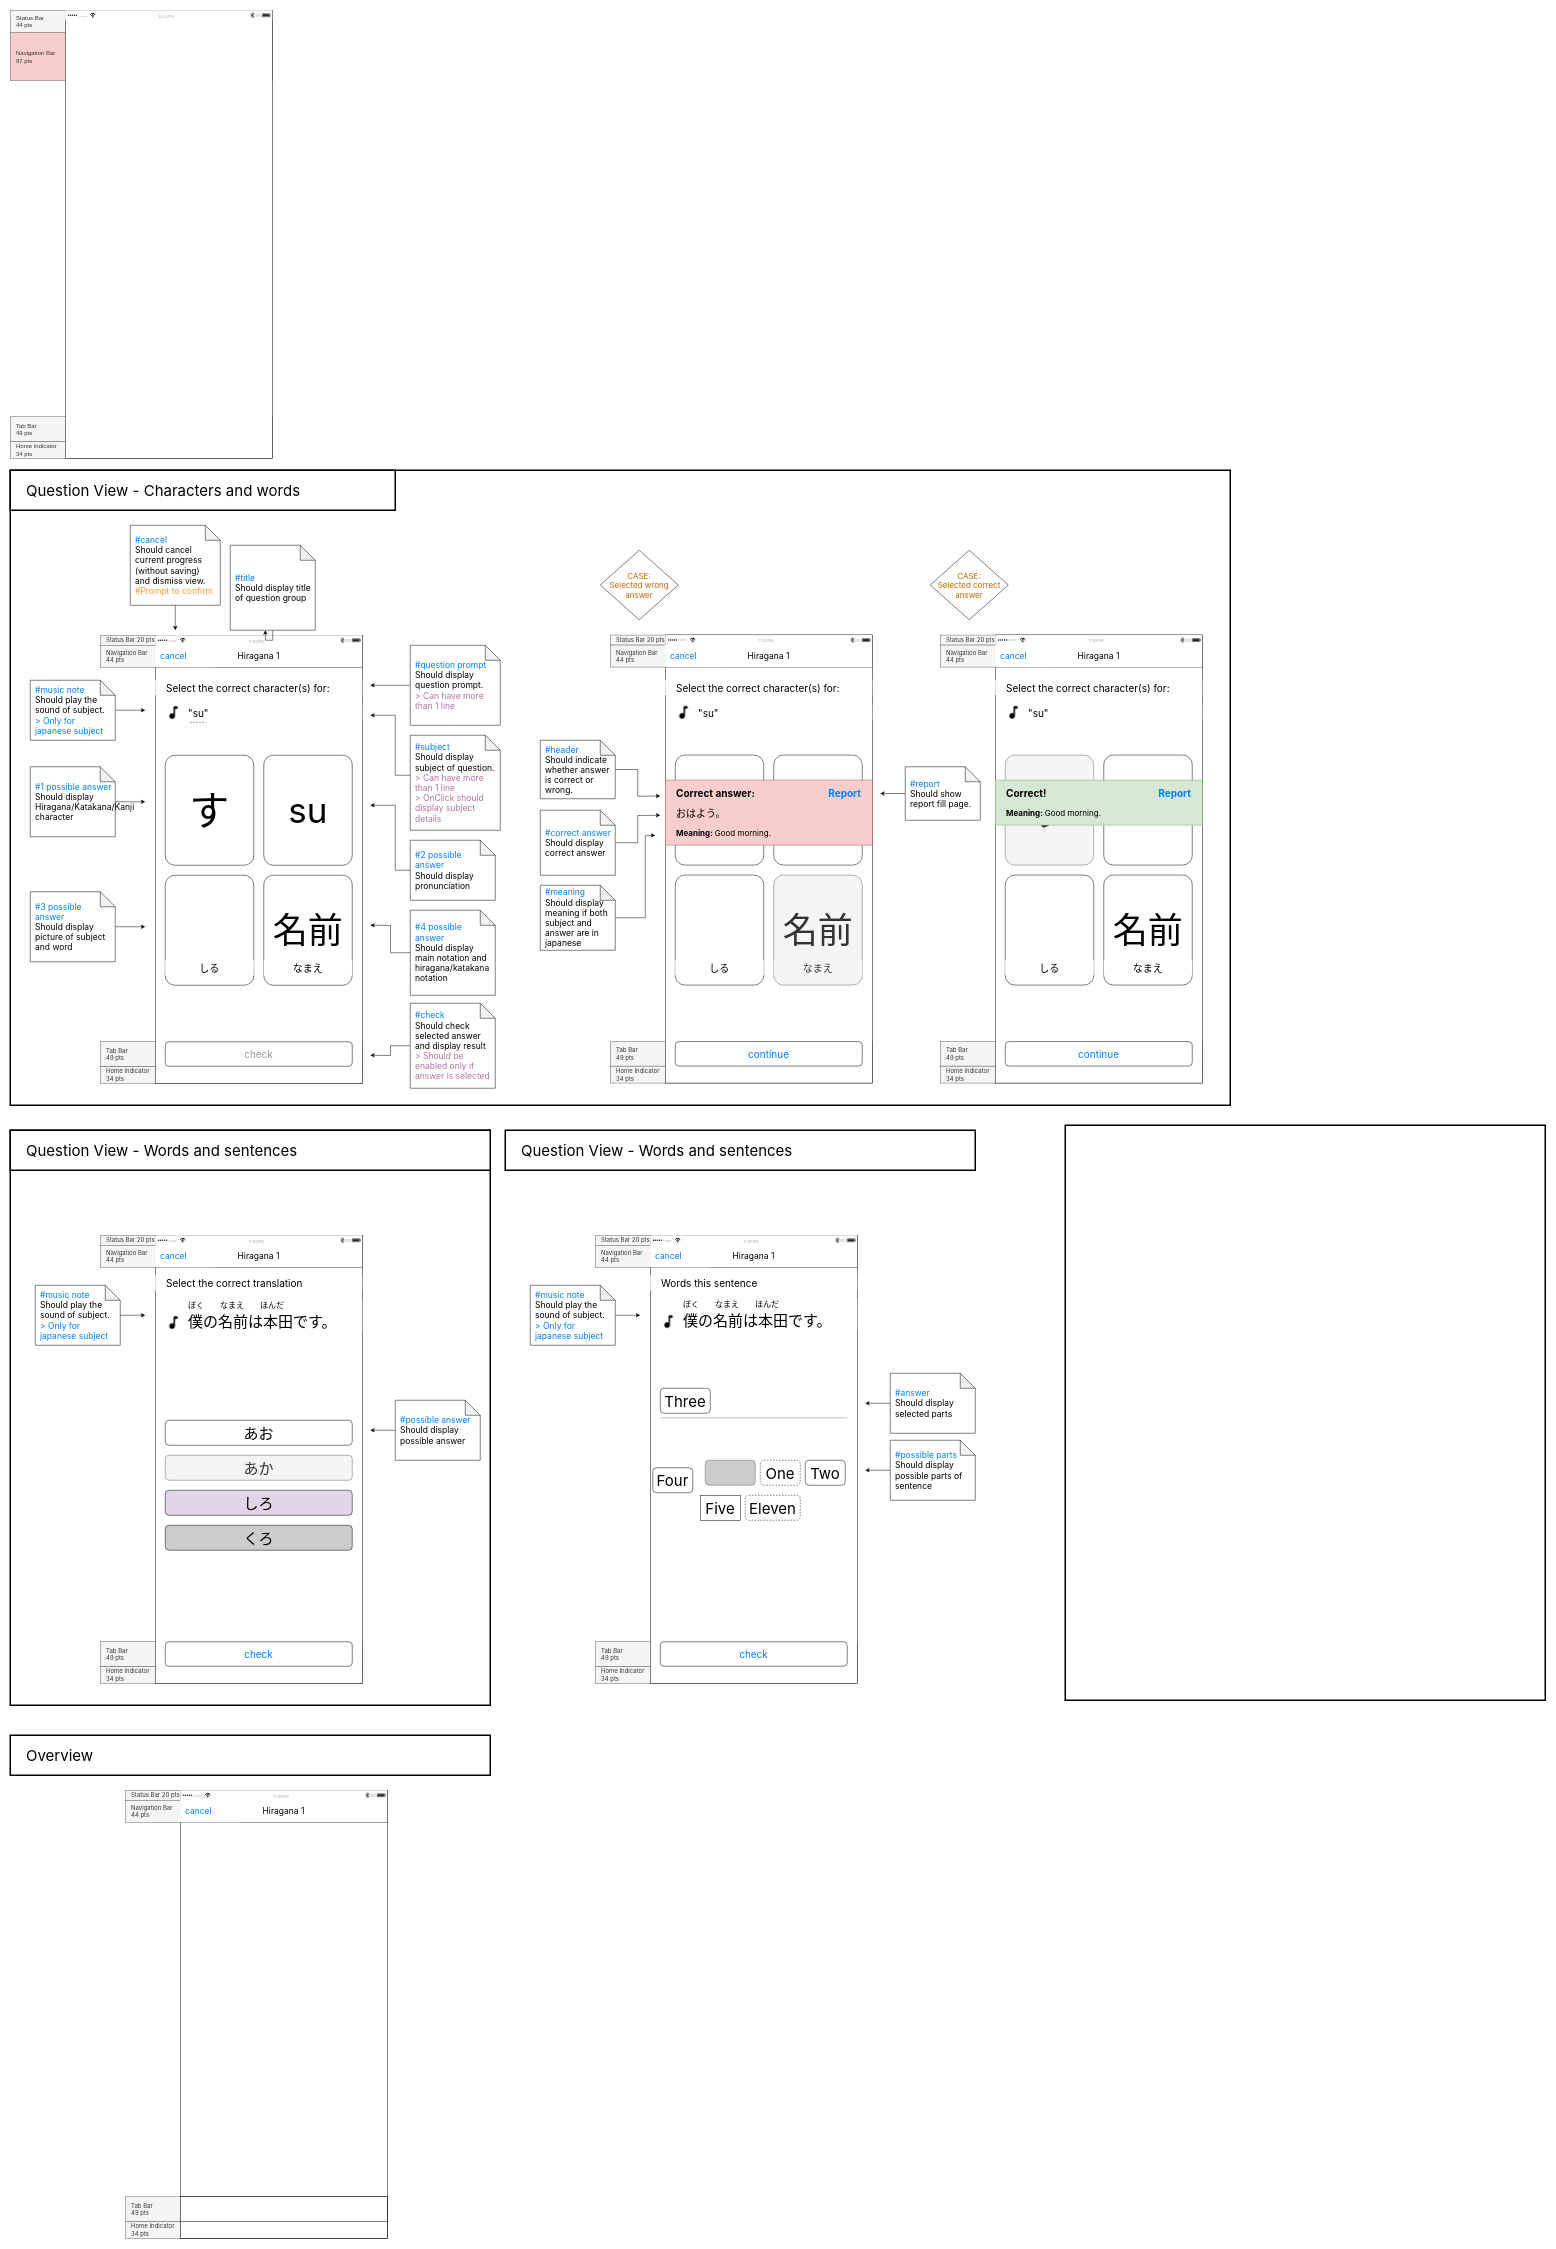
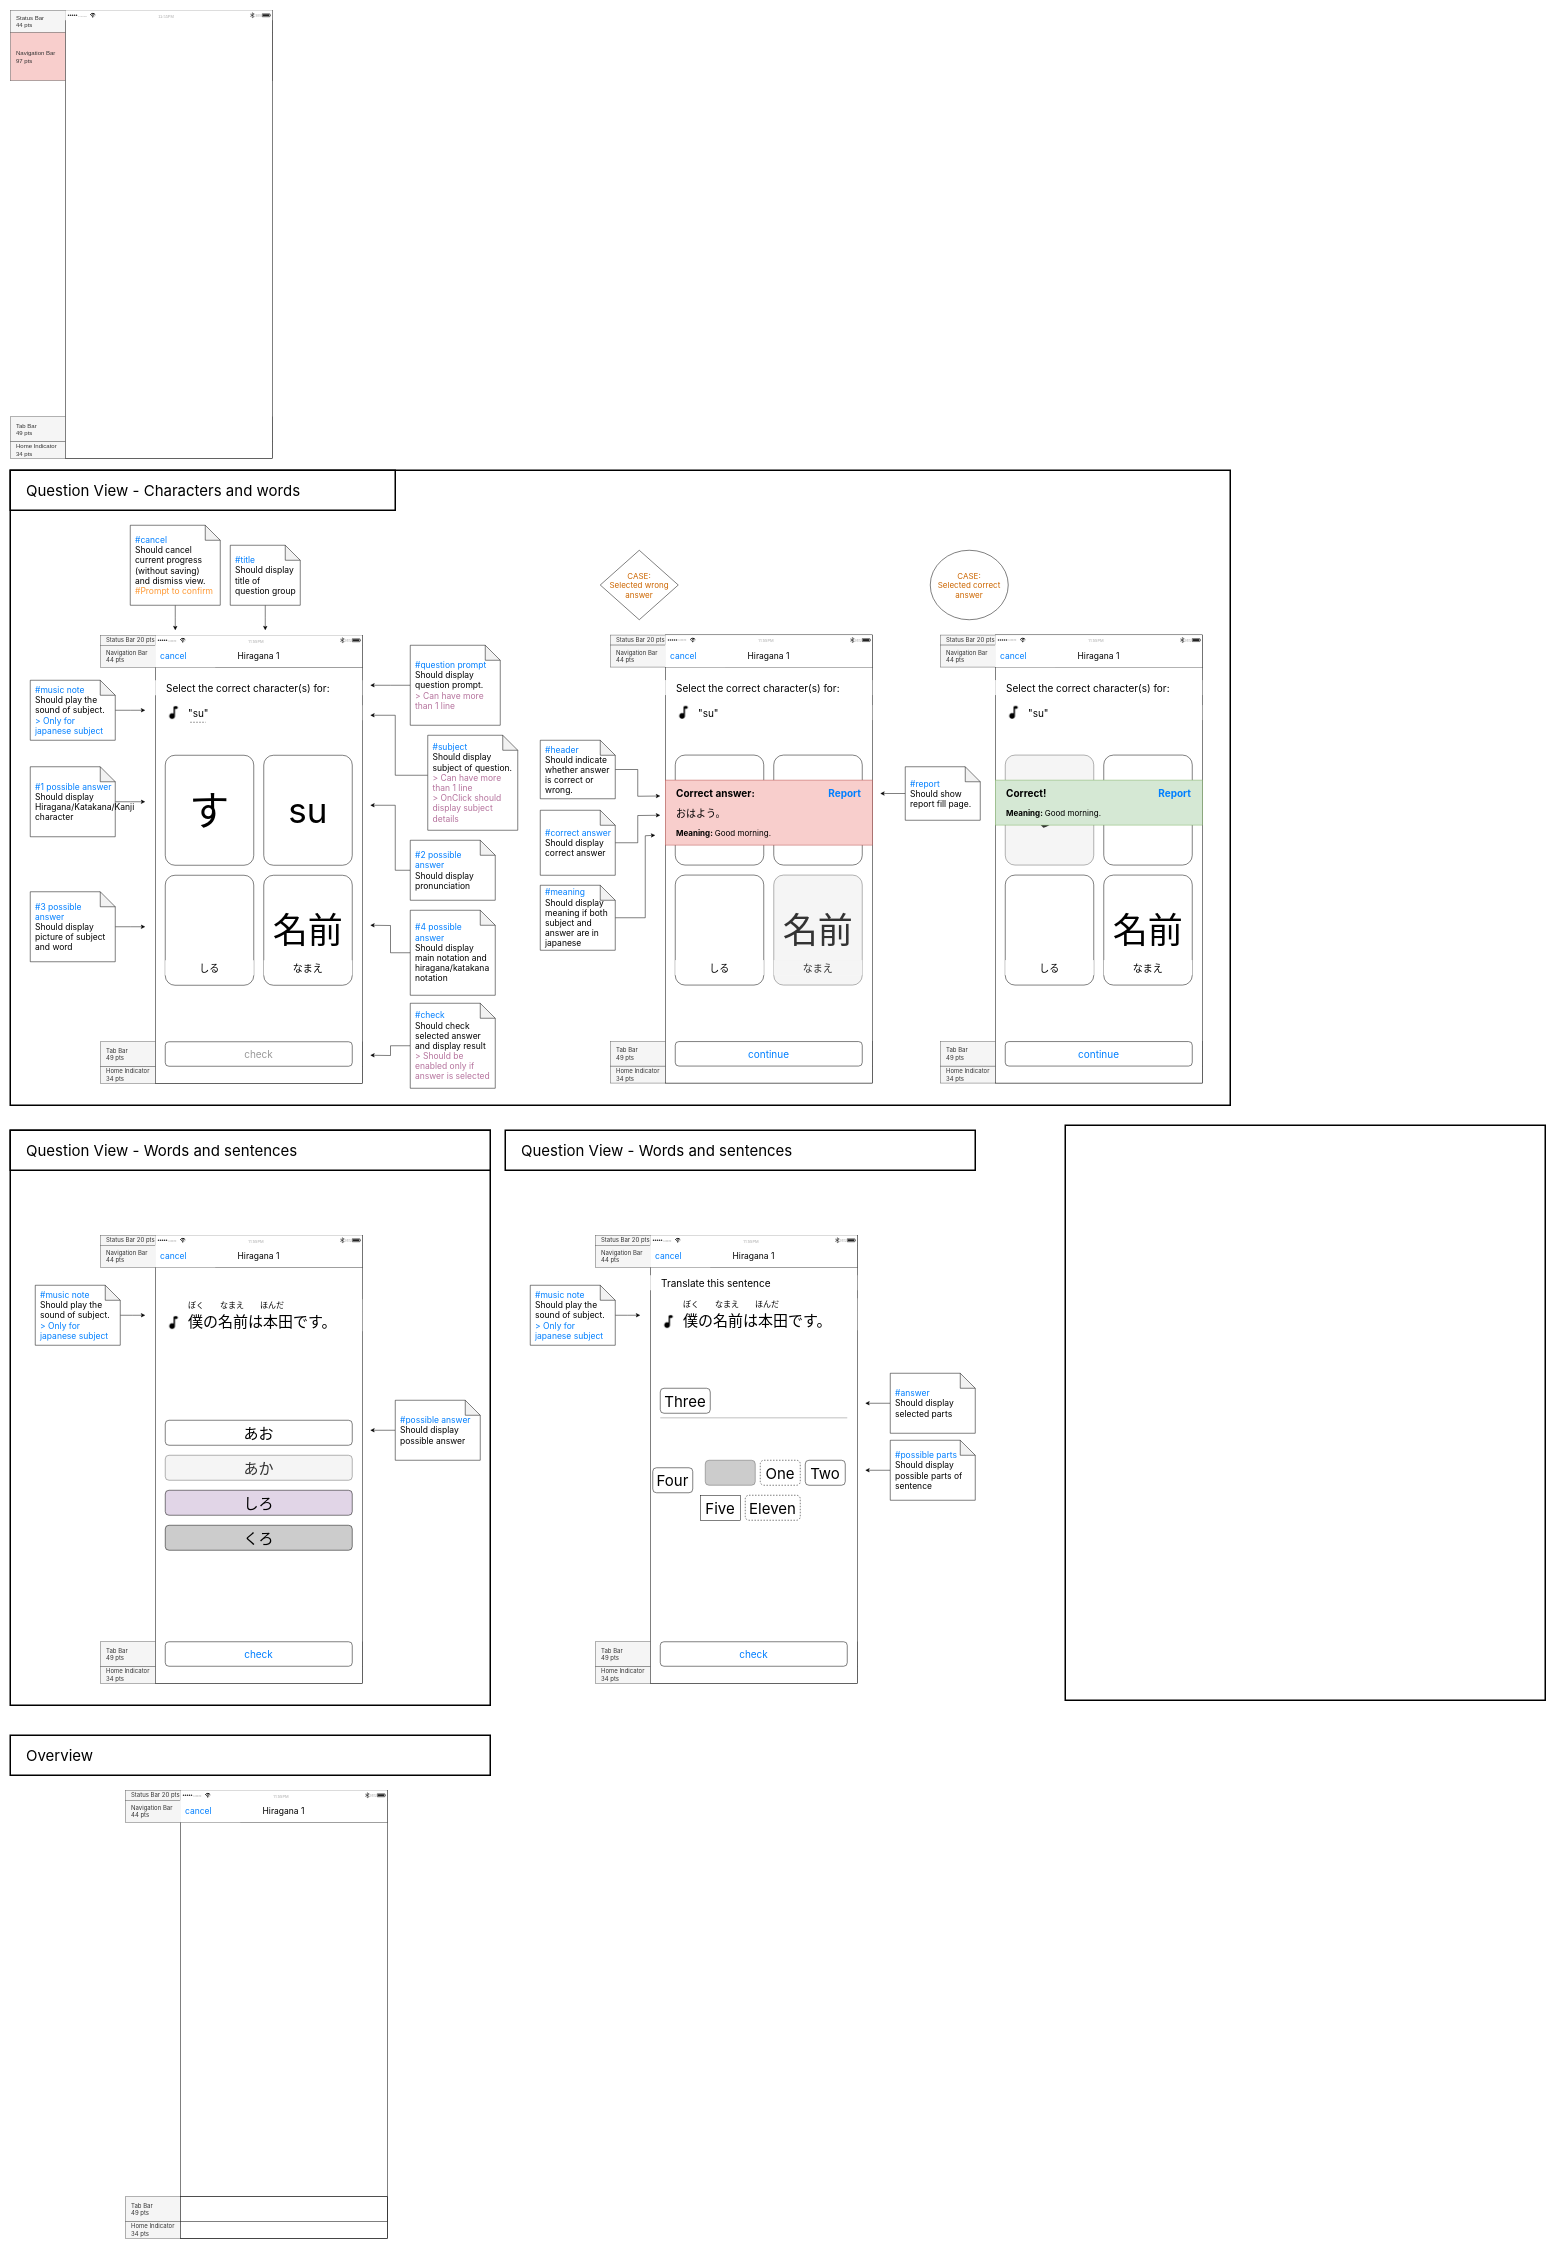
node "CASE: Selected correct answer": shape diamond -> ellipse
node "#title Should display title of question group": size 85x85 -> 70x60
node "#subject Should display subject of question. > Can have more than 1 line > OnClick should display subject details": moved (455, 783) -> (473, 783)
node "Select the correct translation": removed
node "Words this sentence": label "Words this sentence" -> "Translate this sentence"
